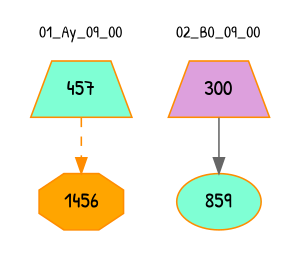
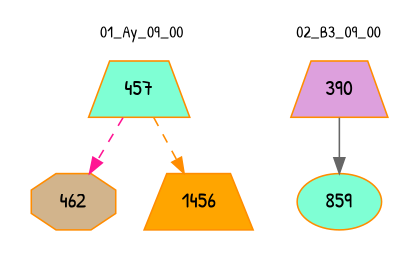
cluster "02_B0_09_00": label "02_B0_09_00" -> "02_B3_09_00"
node "300": label "300" -> "390"
node "462": added
node "1456": shape octagon -> trapezium
